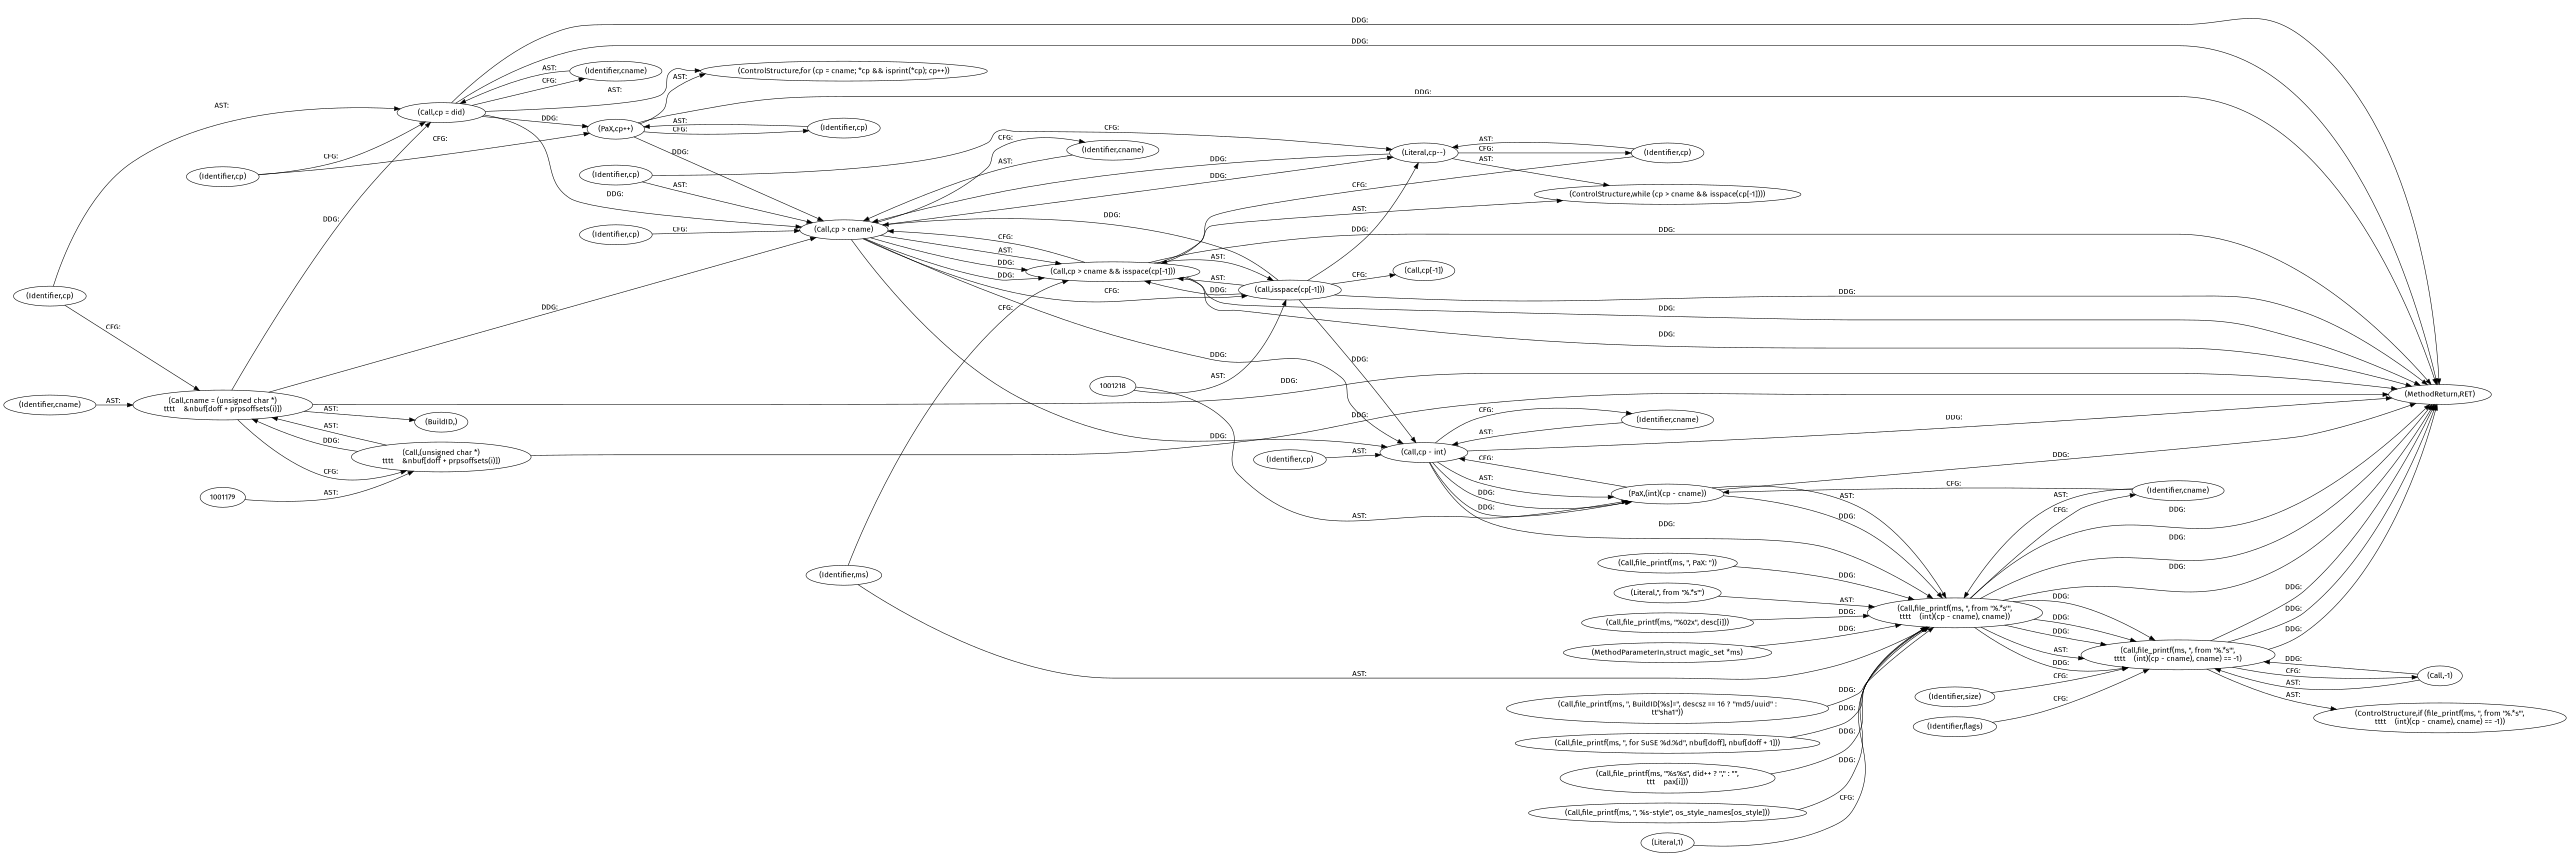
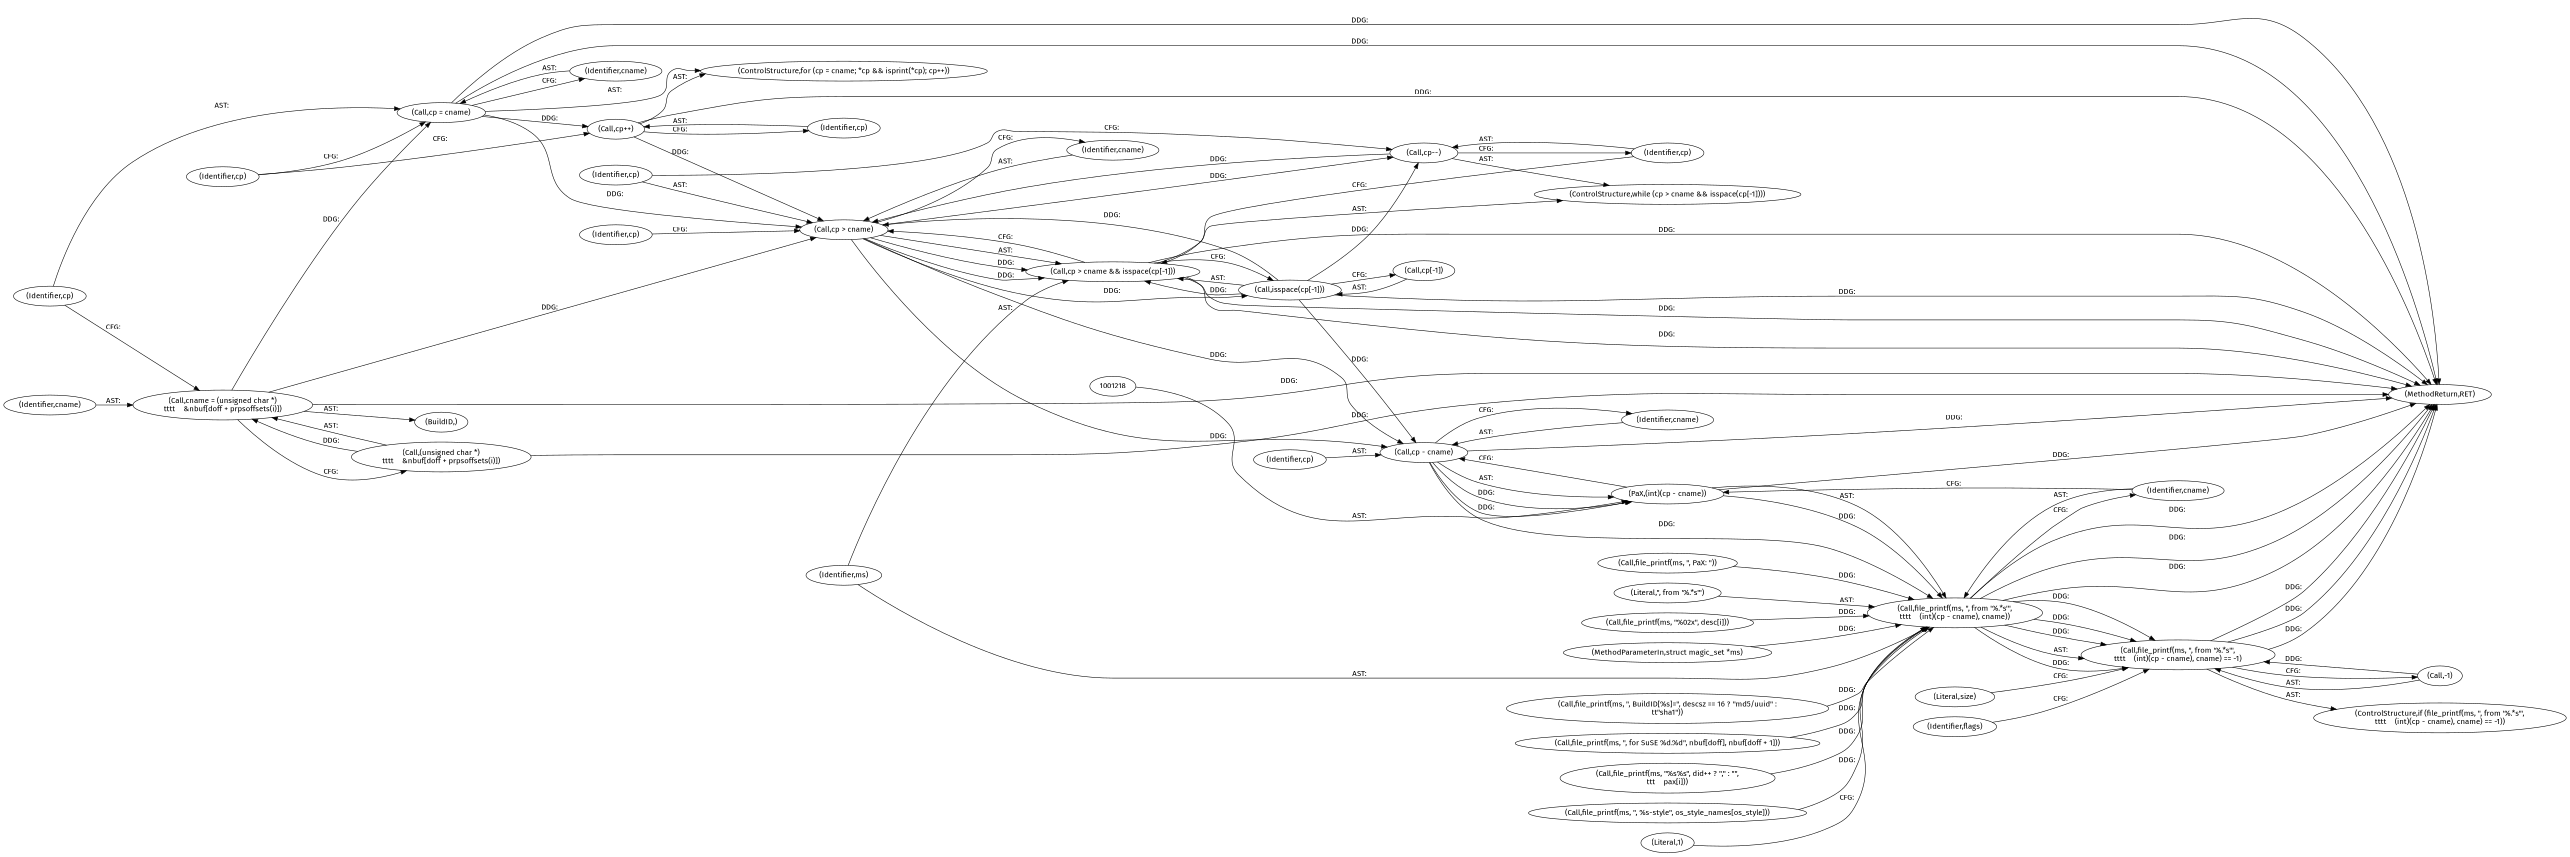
node "(Call,cp = did)": label "(Call,cp = did)" -> "(Call,cp = cname)"
node "(PaX,cp++)": label "(PaX,cp++)" -> "(Call,cp++)"
node "(Literal,cp--)": label "(Literal,cp--)" -> "(Call,cp--)"
edge "(Call,cp > cname && isspace(cp[-1]))" -> "(Call,isspace(cp[-1]))": label "AST: " -> "CFG: "
edge "(Call,cp > cname)" -> "(Call,isspace(cp[-1]))": label "CFG: " -> "DDG: "
edge "(Identifier,ms)" -> "(Call,cp > cname && isspace(cp[-1]))": label "CFG: " -> "AST: "
edge "1001218" -> "(Call,isspace(cp[-1]))": now "(Call,cp[-1])" -> "(Call,isspace(cp[-1]))"
node "(Call,cp - int)": label "(Call,cp - int)" -> "(Call,cp - cname)"
node "1001179": removed
node "(Identifier,size)": label "(Identifier,size)" -> "(Literal,size)"
